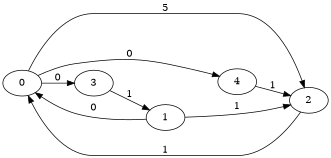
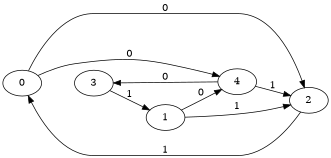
edge "0" -> "2": label "5" -> "0"
edge "0" -> "3": now "4" -> "3"
edge "1" -> "0": now "1" -> "4"
